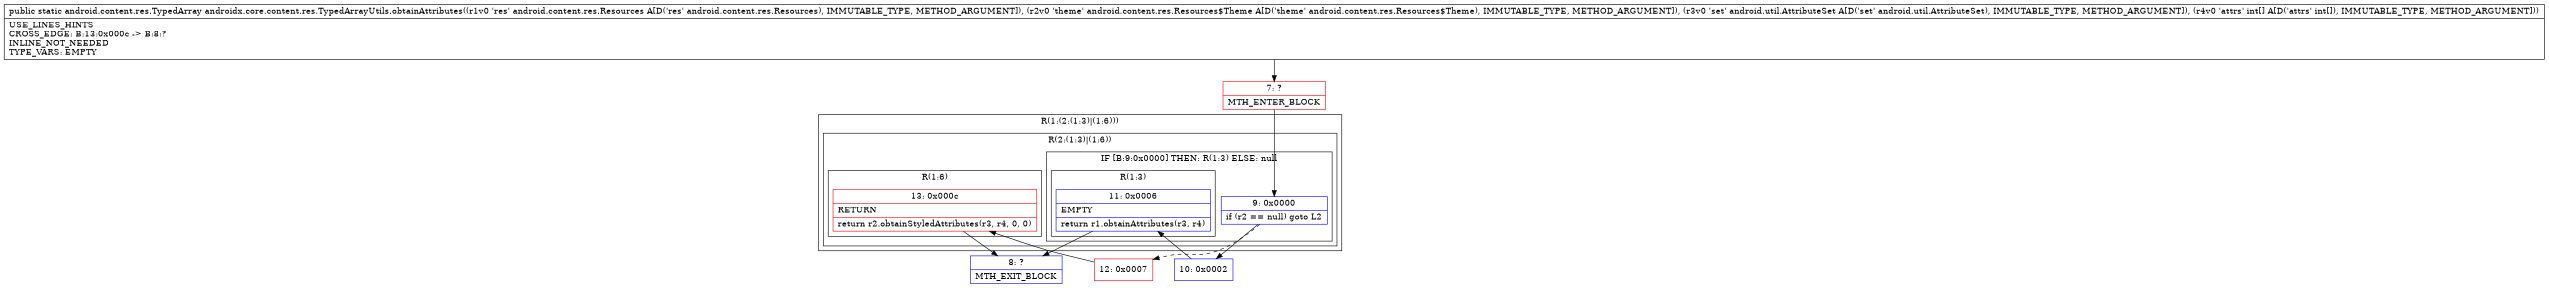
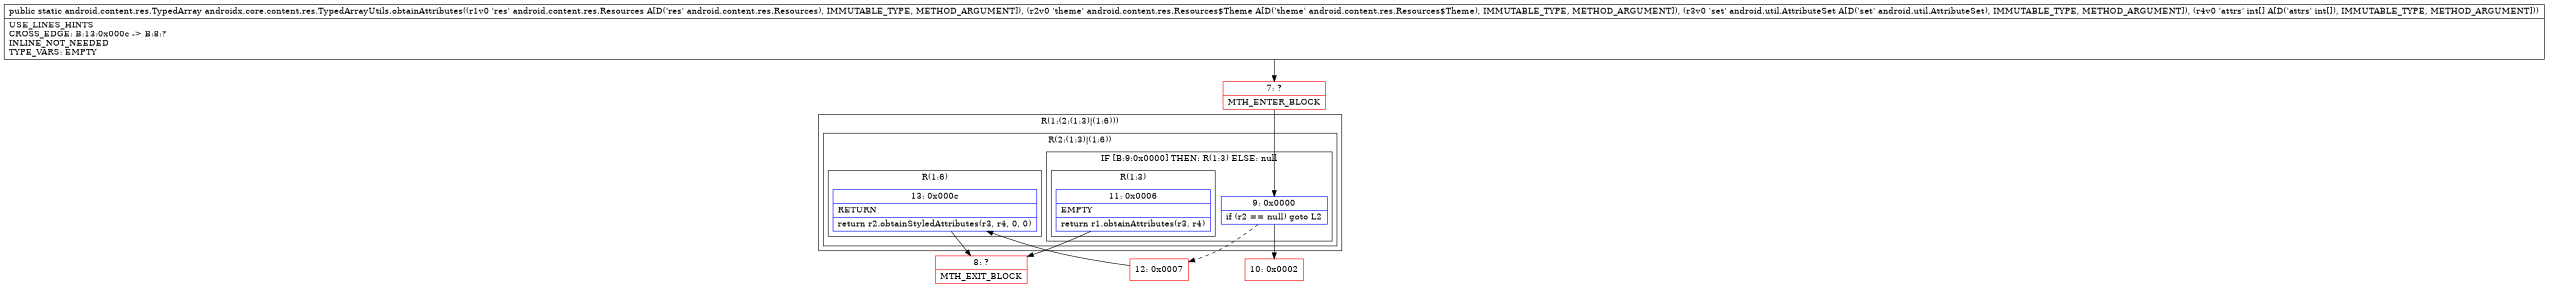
node "13: 0x000c": color red -> blue
edge "10: 0x0002" -> "11: 0x0006": removed
node "8: ?": color blue -> red
node "10: 0x0002": color blue -> red
